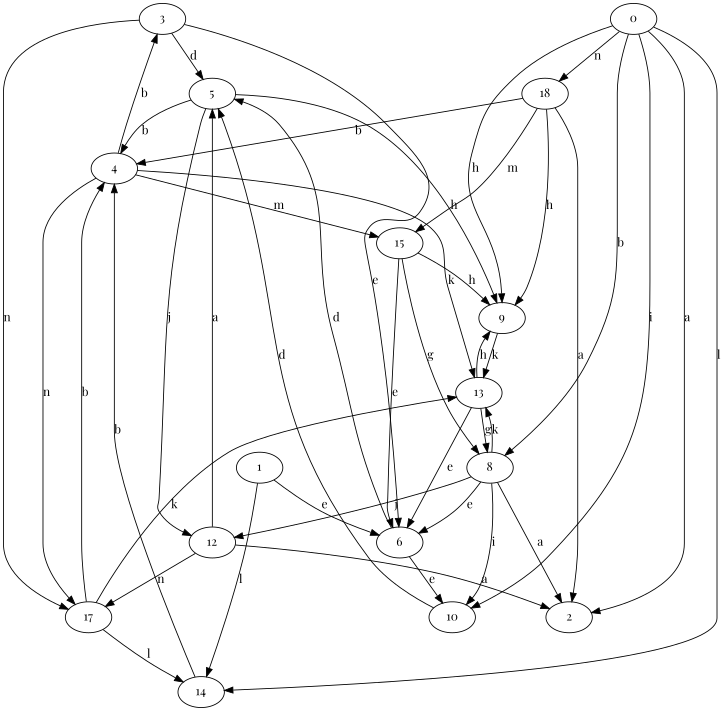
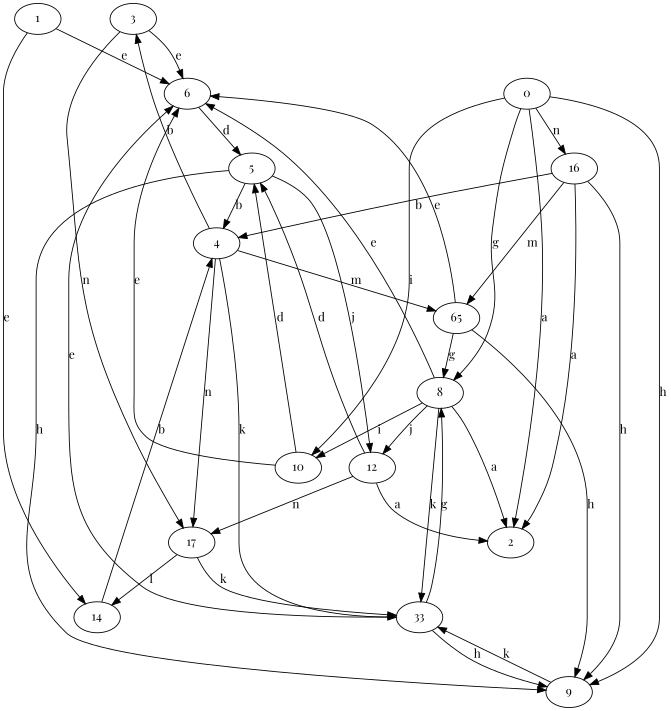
edge "3" -> "5": removed, label "d"
node "18": label "18" -> "16"
node "15": label "15" -> "65"
edge "0" -> "8": label "b" -> "g"
edge "12" -> "5": label "a" -> "d"
node "13": label "13" -> "33"
edge "17" -> "4": removed, label "b"
edge "0" -> "14": removed, label "l"
edge "6" -> "10": reversed
edge "1" -> "14": label "l" -> "e"
